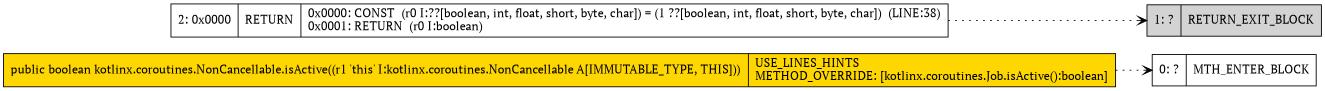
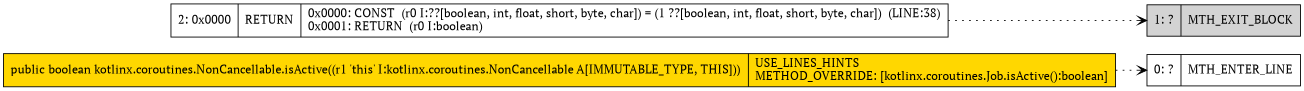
node "1: ?": text "RETURN_EXIT_BLOCK" -> "MTH_EXIT_BLOCK"
node "0: ?": text "MTH_ENTER_BLOCK" -> "MTH_ENTER_LINE"
